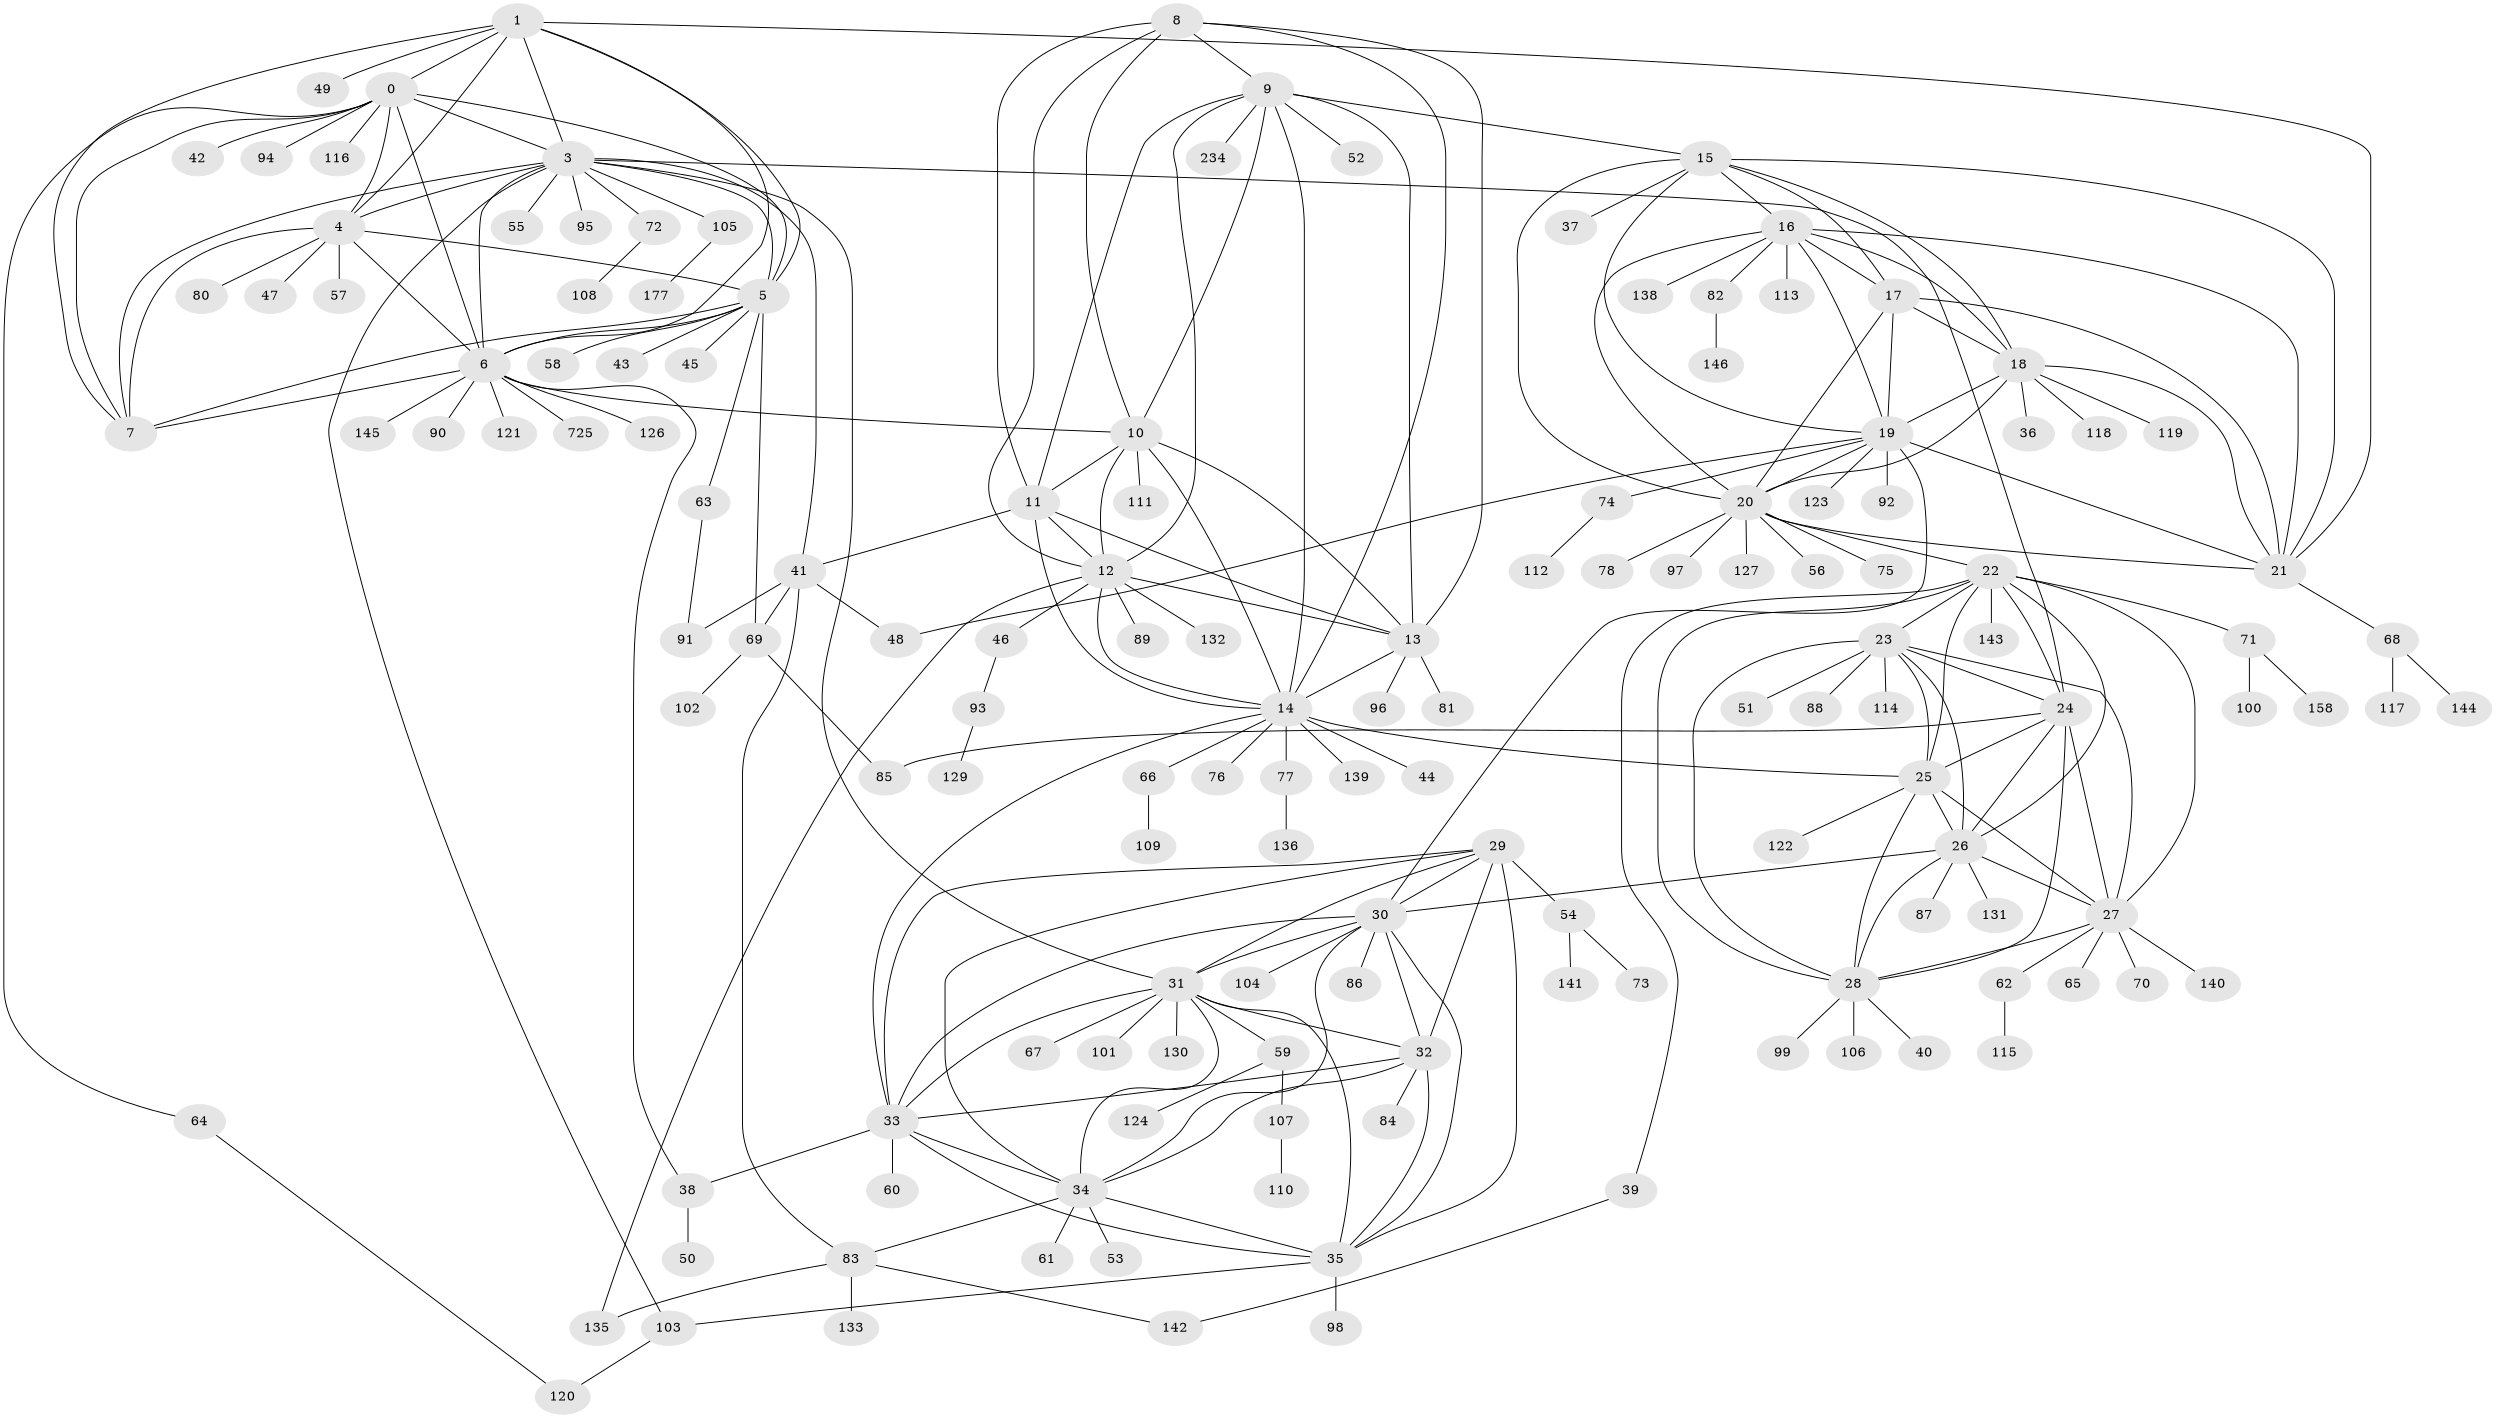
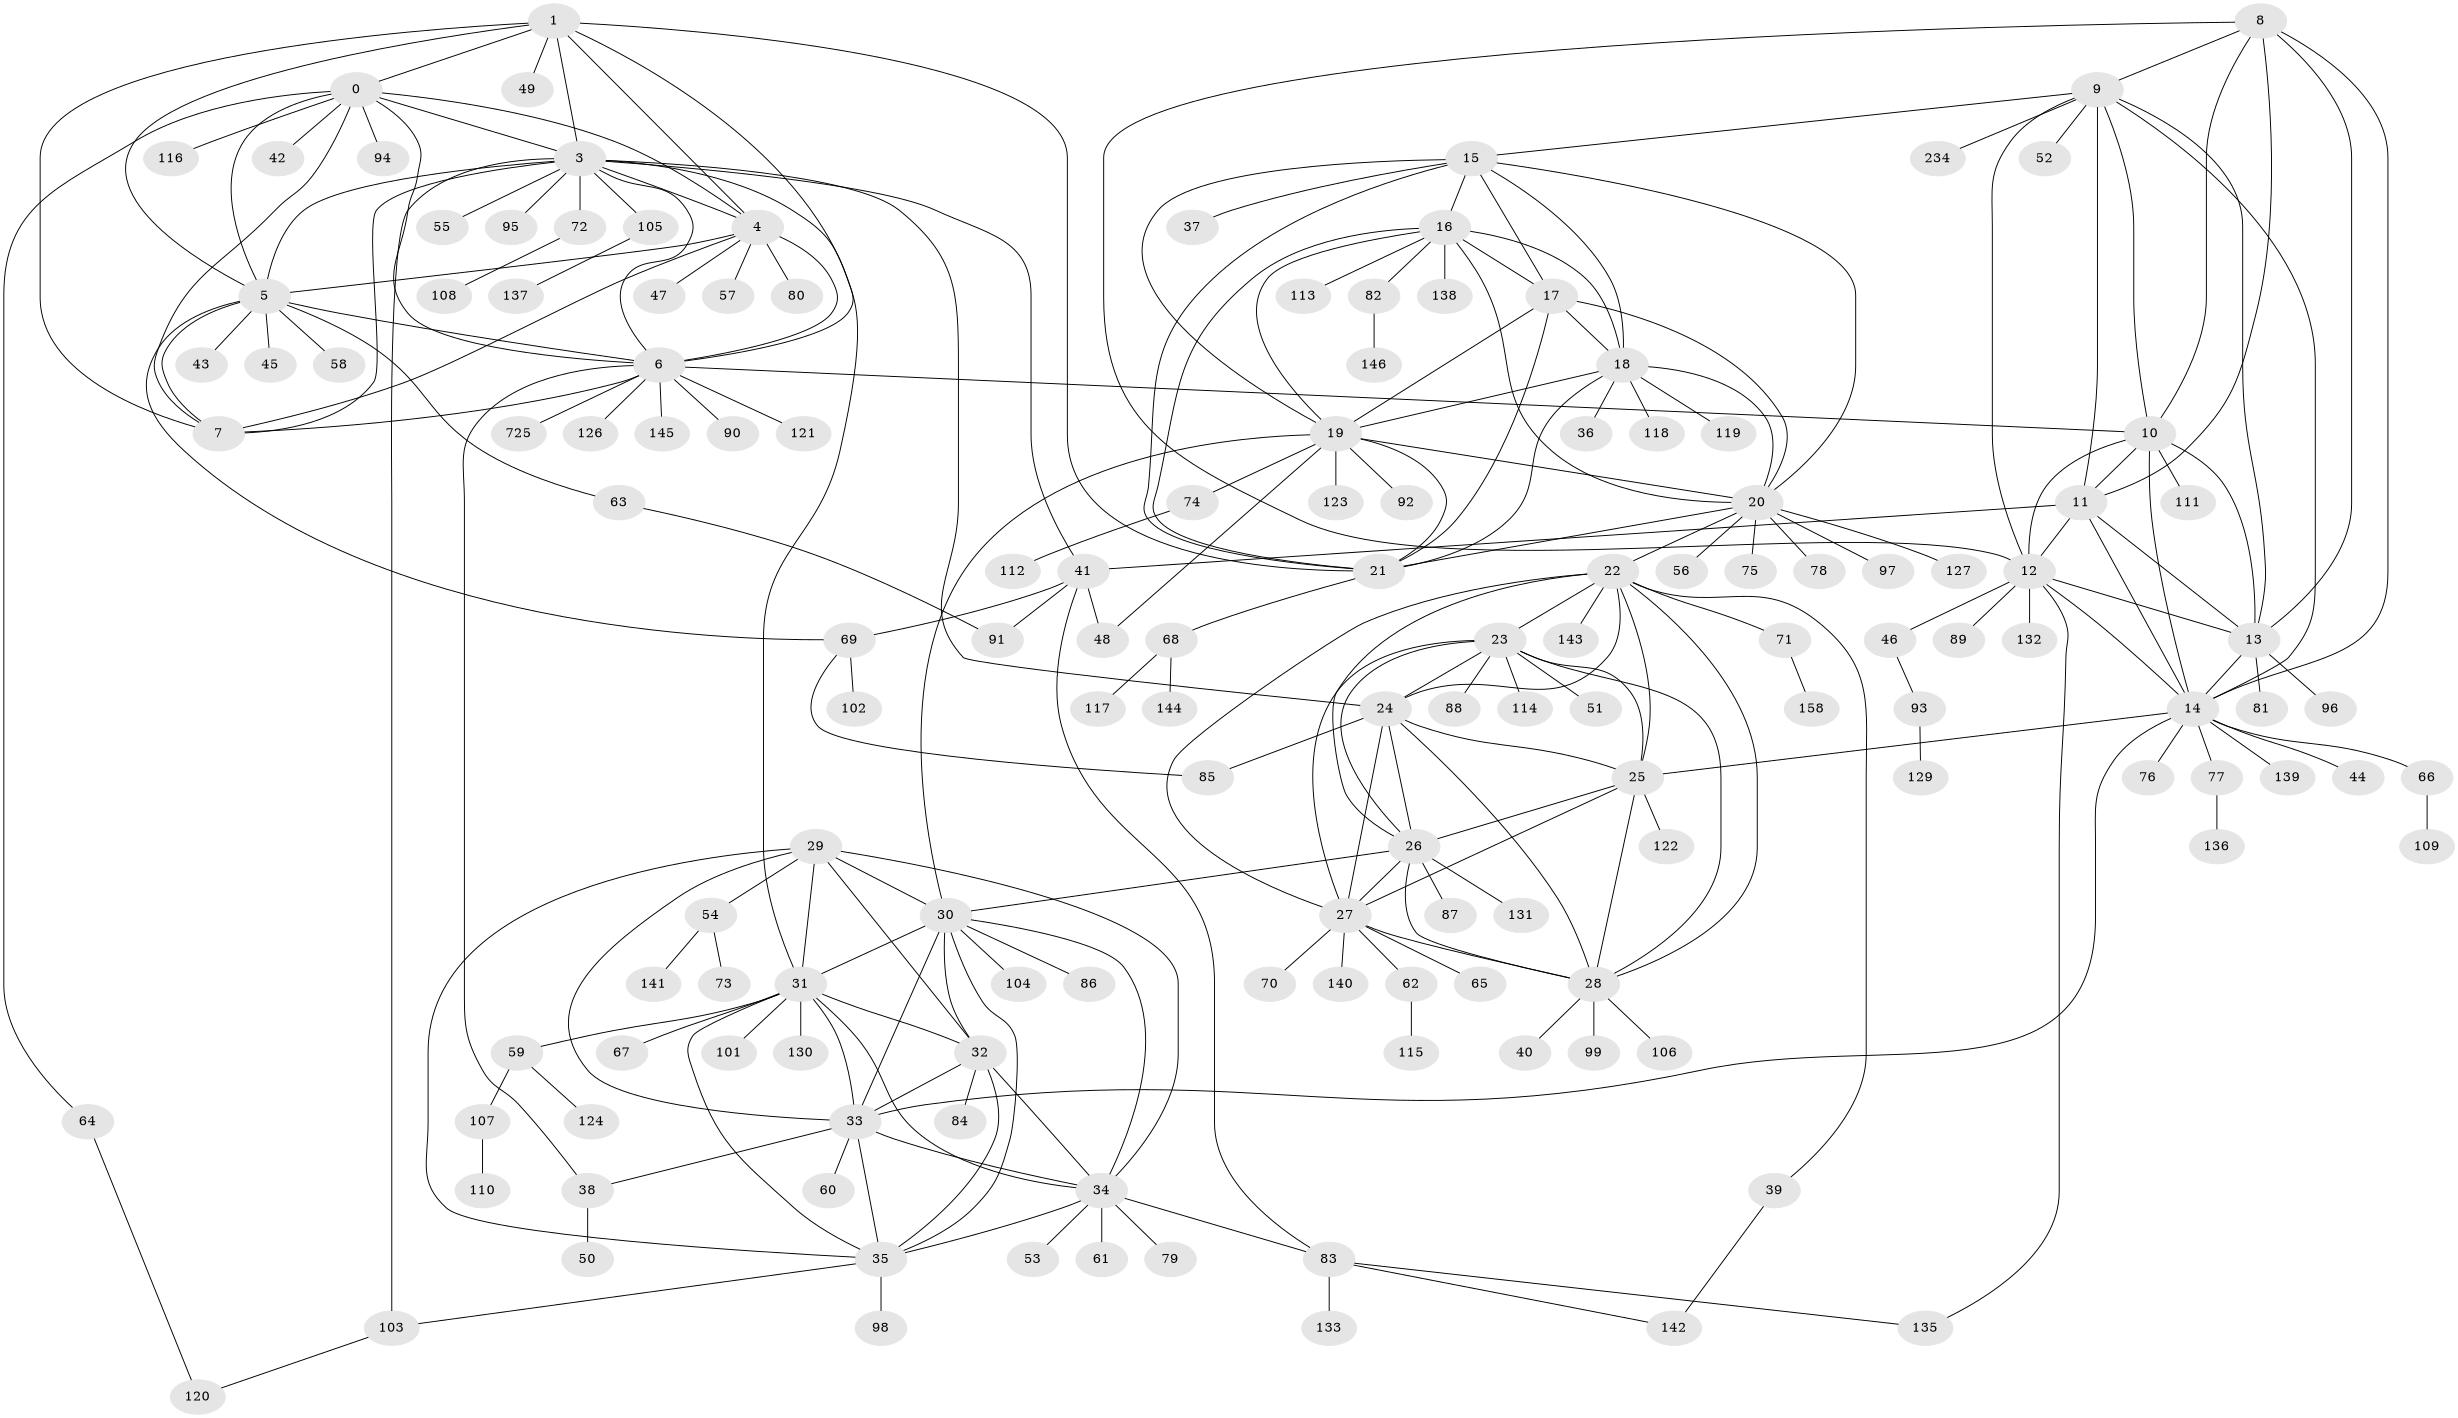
node "177": label "177" -> "137"
node "100": removed
node "79": added
